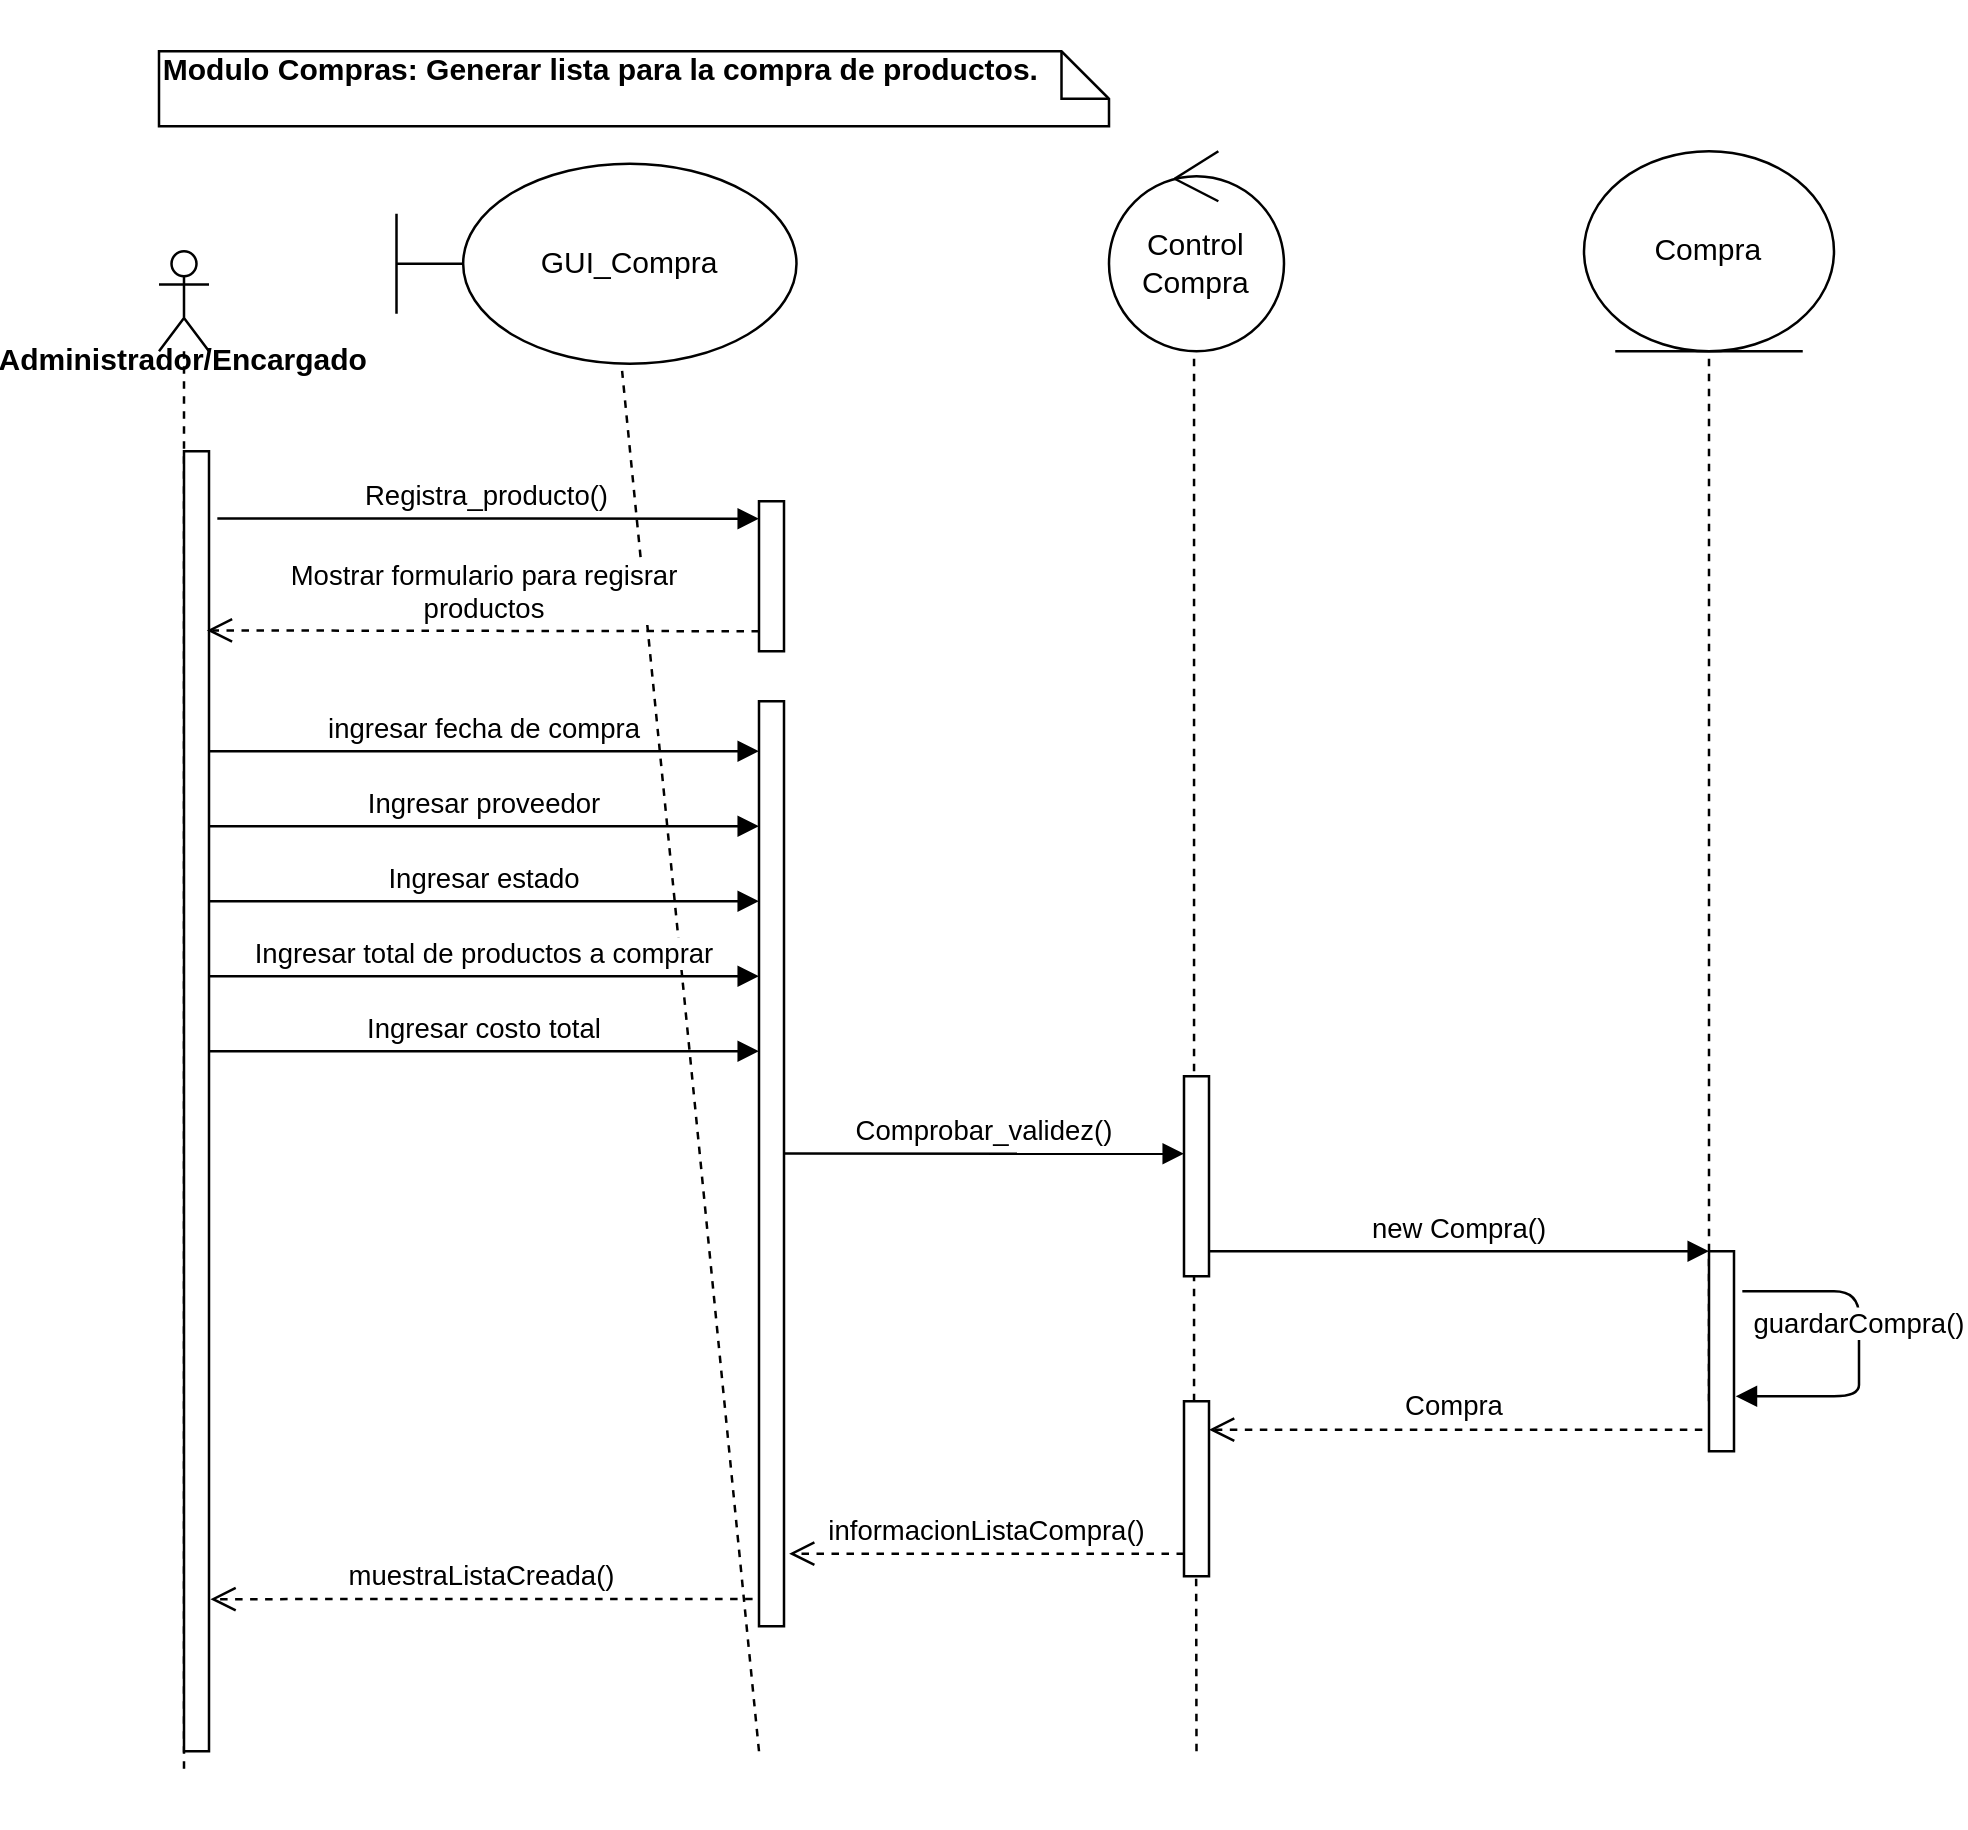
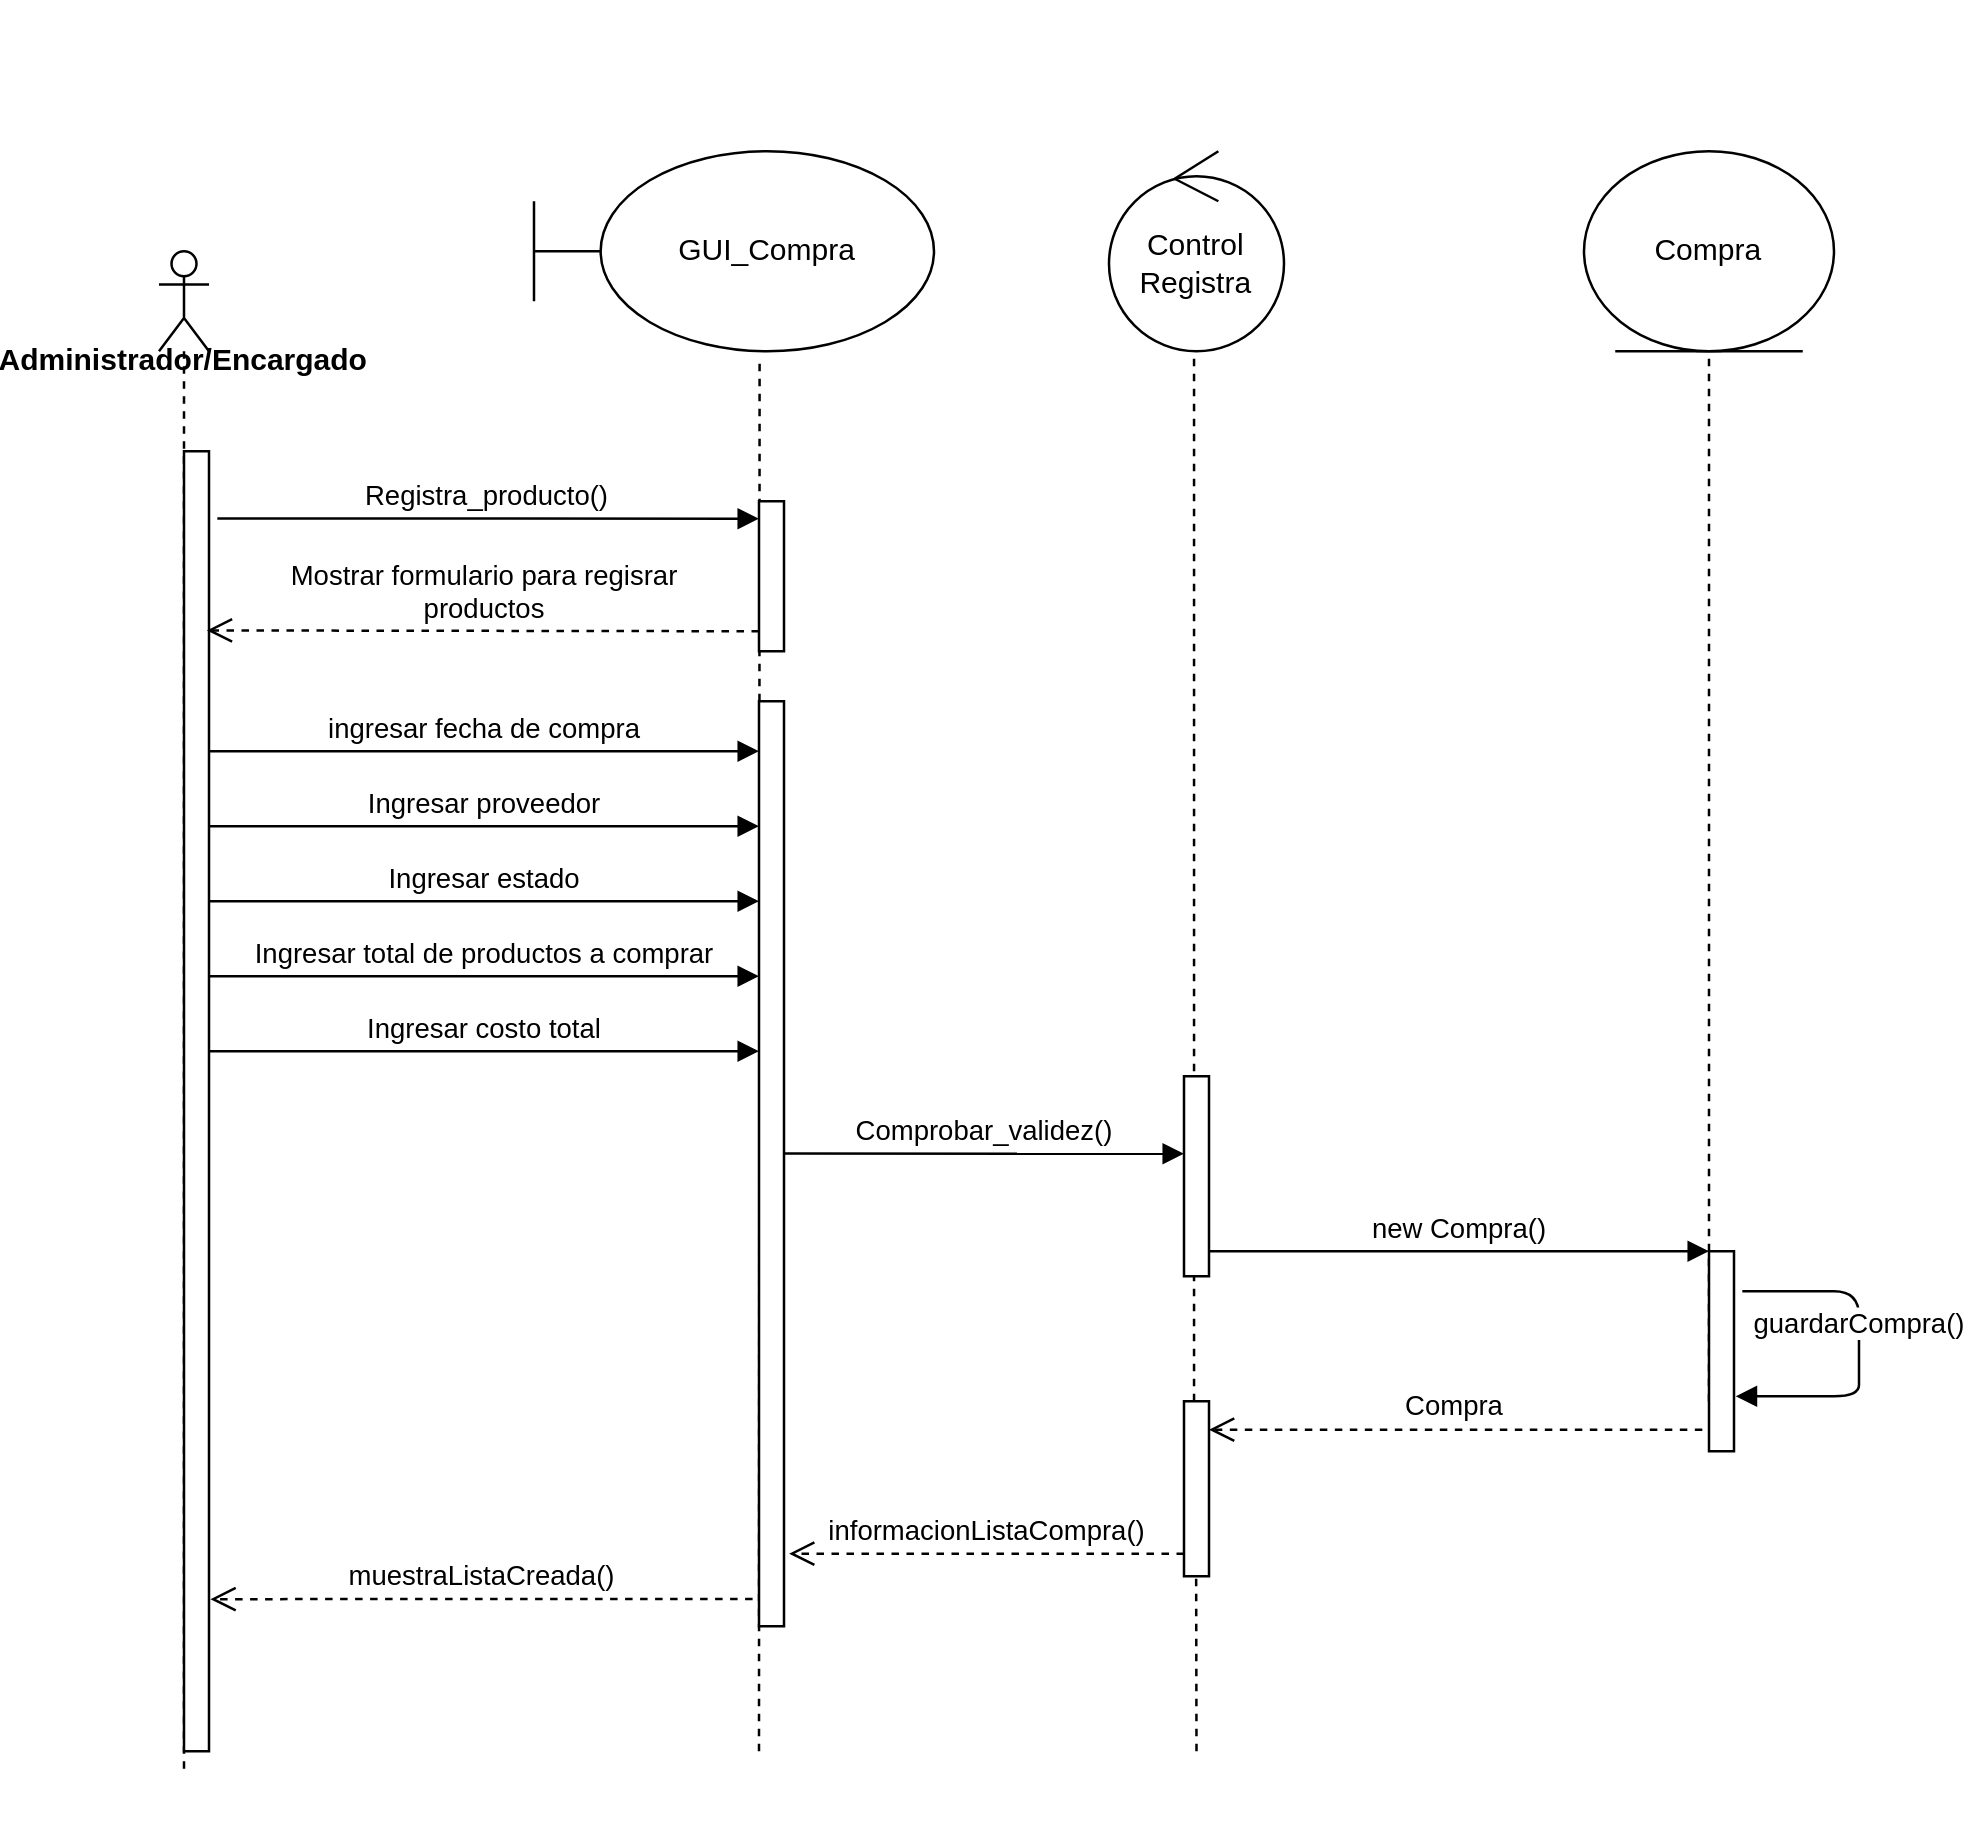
node "Modulo Compras: Generar lista para la compra de productos.": removed
node "GUI_Compra": moved (596, 264) -> (734, 251)
node "Control Compra": label "Control Compra" -> "Control Registra"
